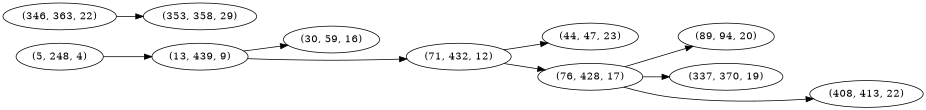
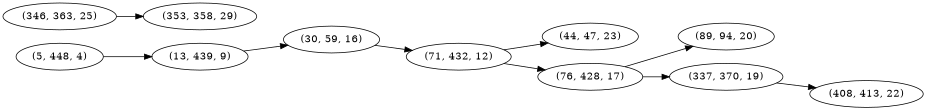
node "(346, 363, 22)": label "(346, 363, 22)" -> "(346, 363, 25)"
node "(5, 248, 4)": label "(5, 248, 4)" -> "(5, 448, 4)"
edge "(13, 439, 9)" -> "(71, 432, 12)": now "(30, 59, 16)" -> "(71, 432, 12)"
edge "(76, 428, 17)" -> "(408, 413, 22)": now "(337, 370, 19)" -> "(408, 413, 22)"
